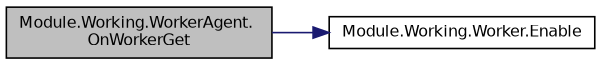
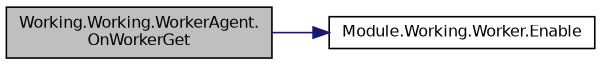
node "Module.Working.WorkerAgent. OnWorkerGet": label "Module.Working.WorkerAgent. OnWorkerGet" -> "Working.Working.WorkerAgent. OnWorkerGet"
